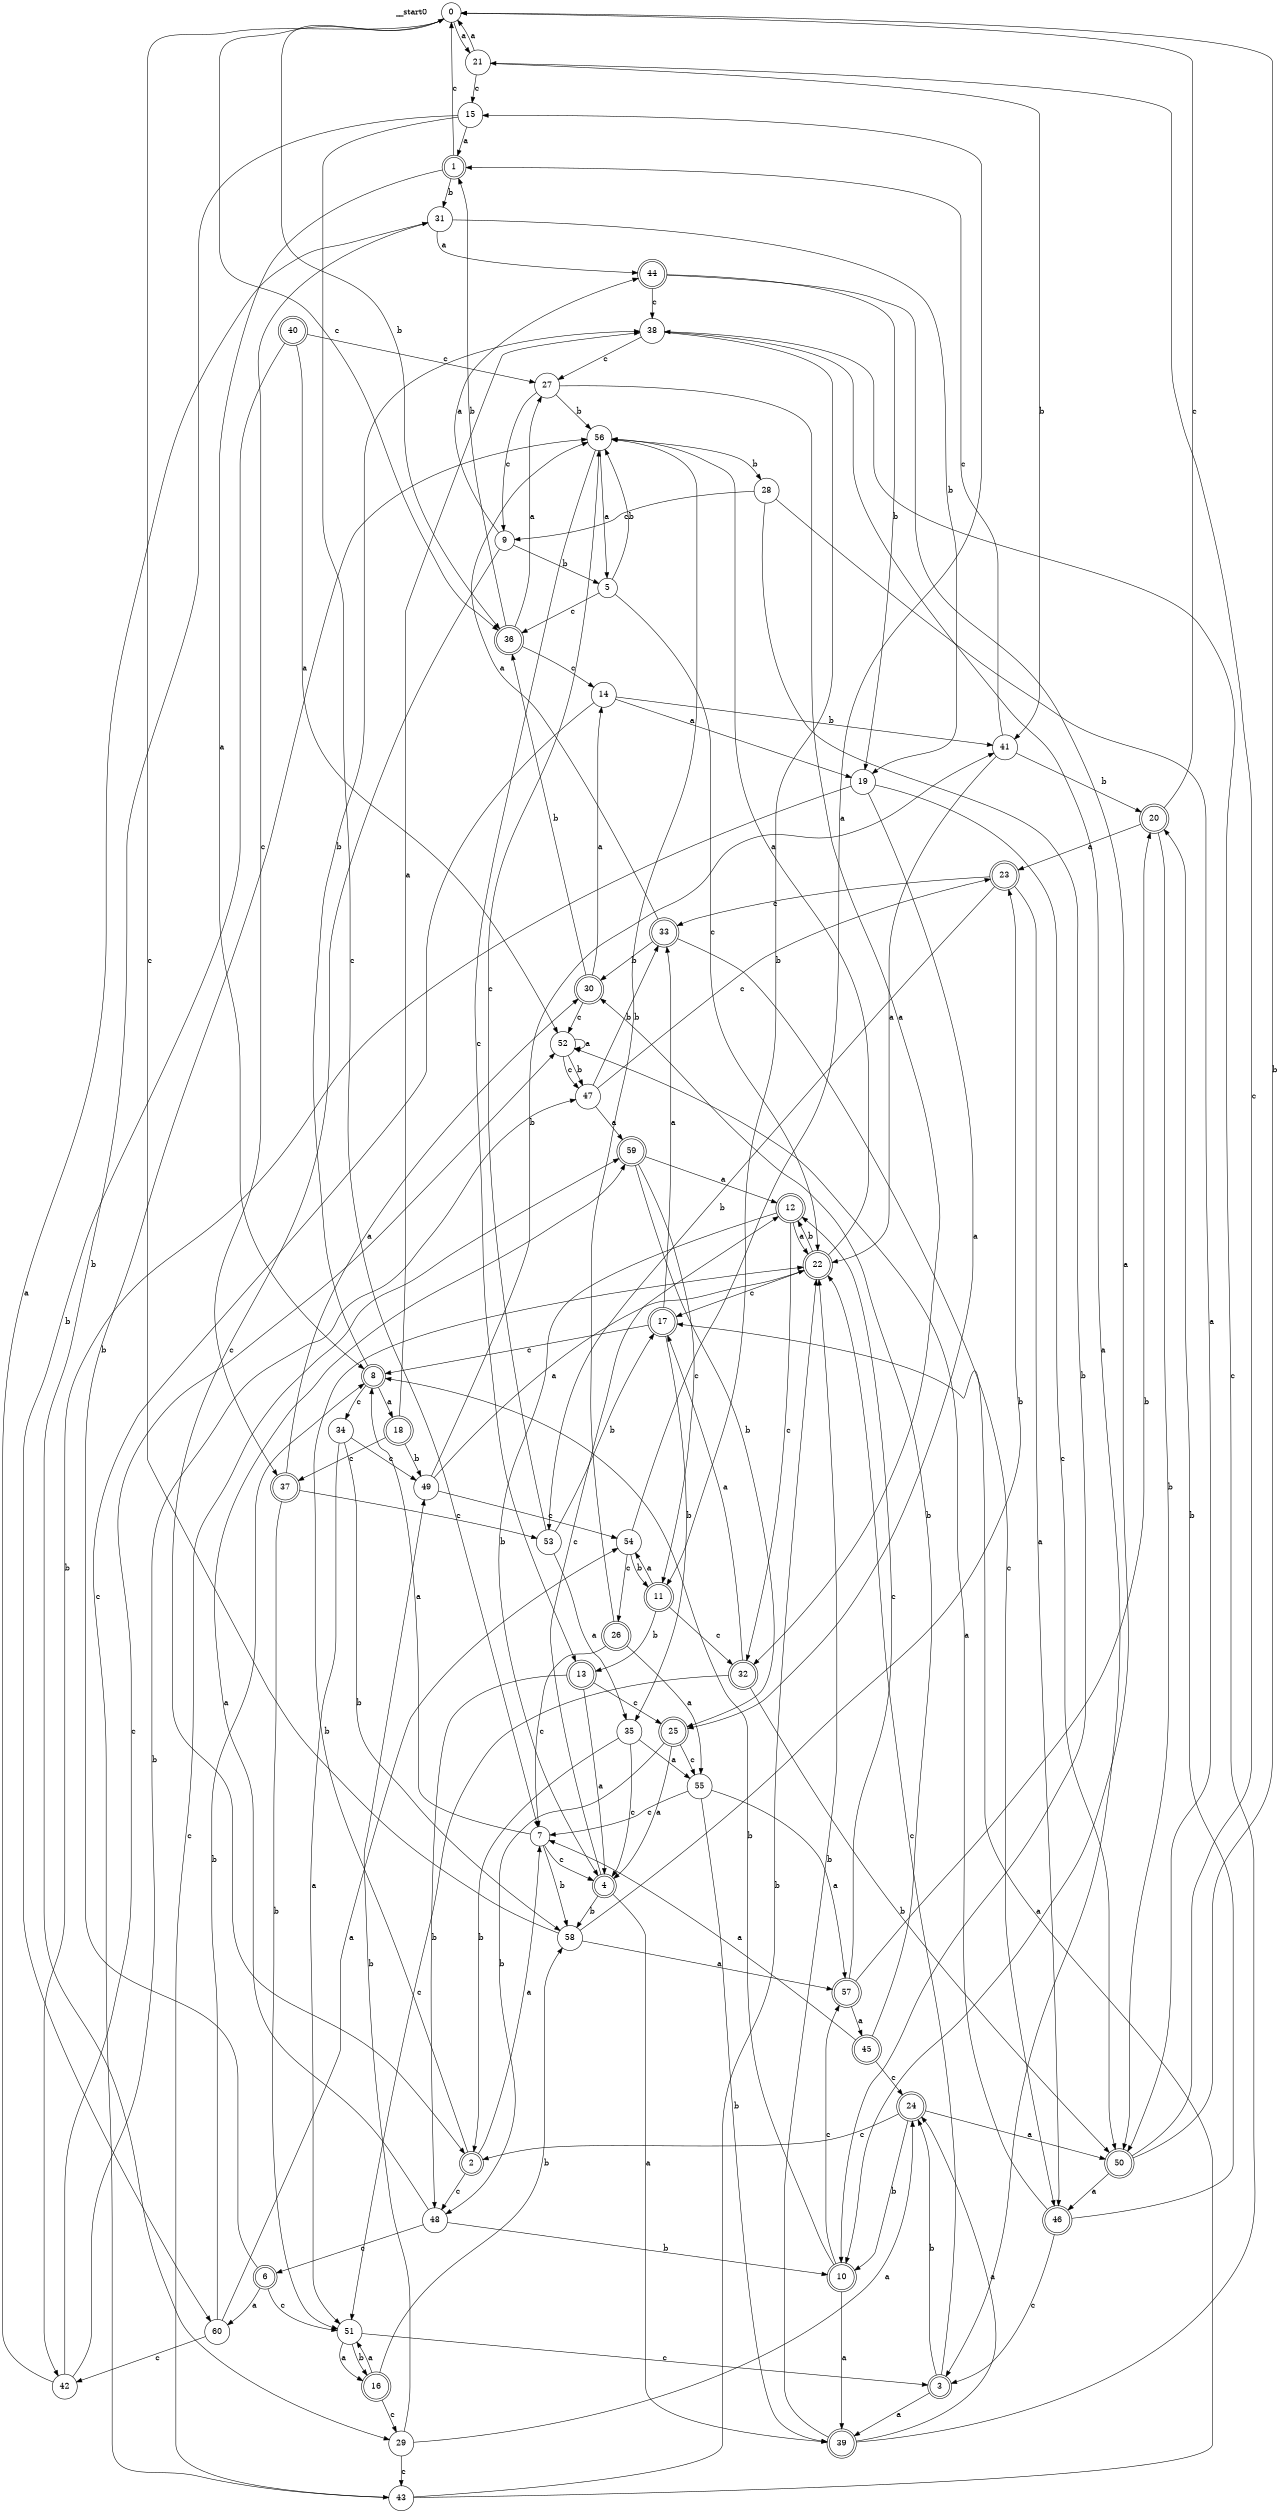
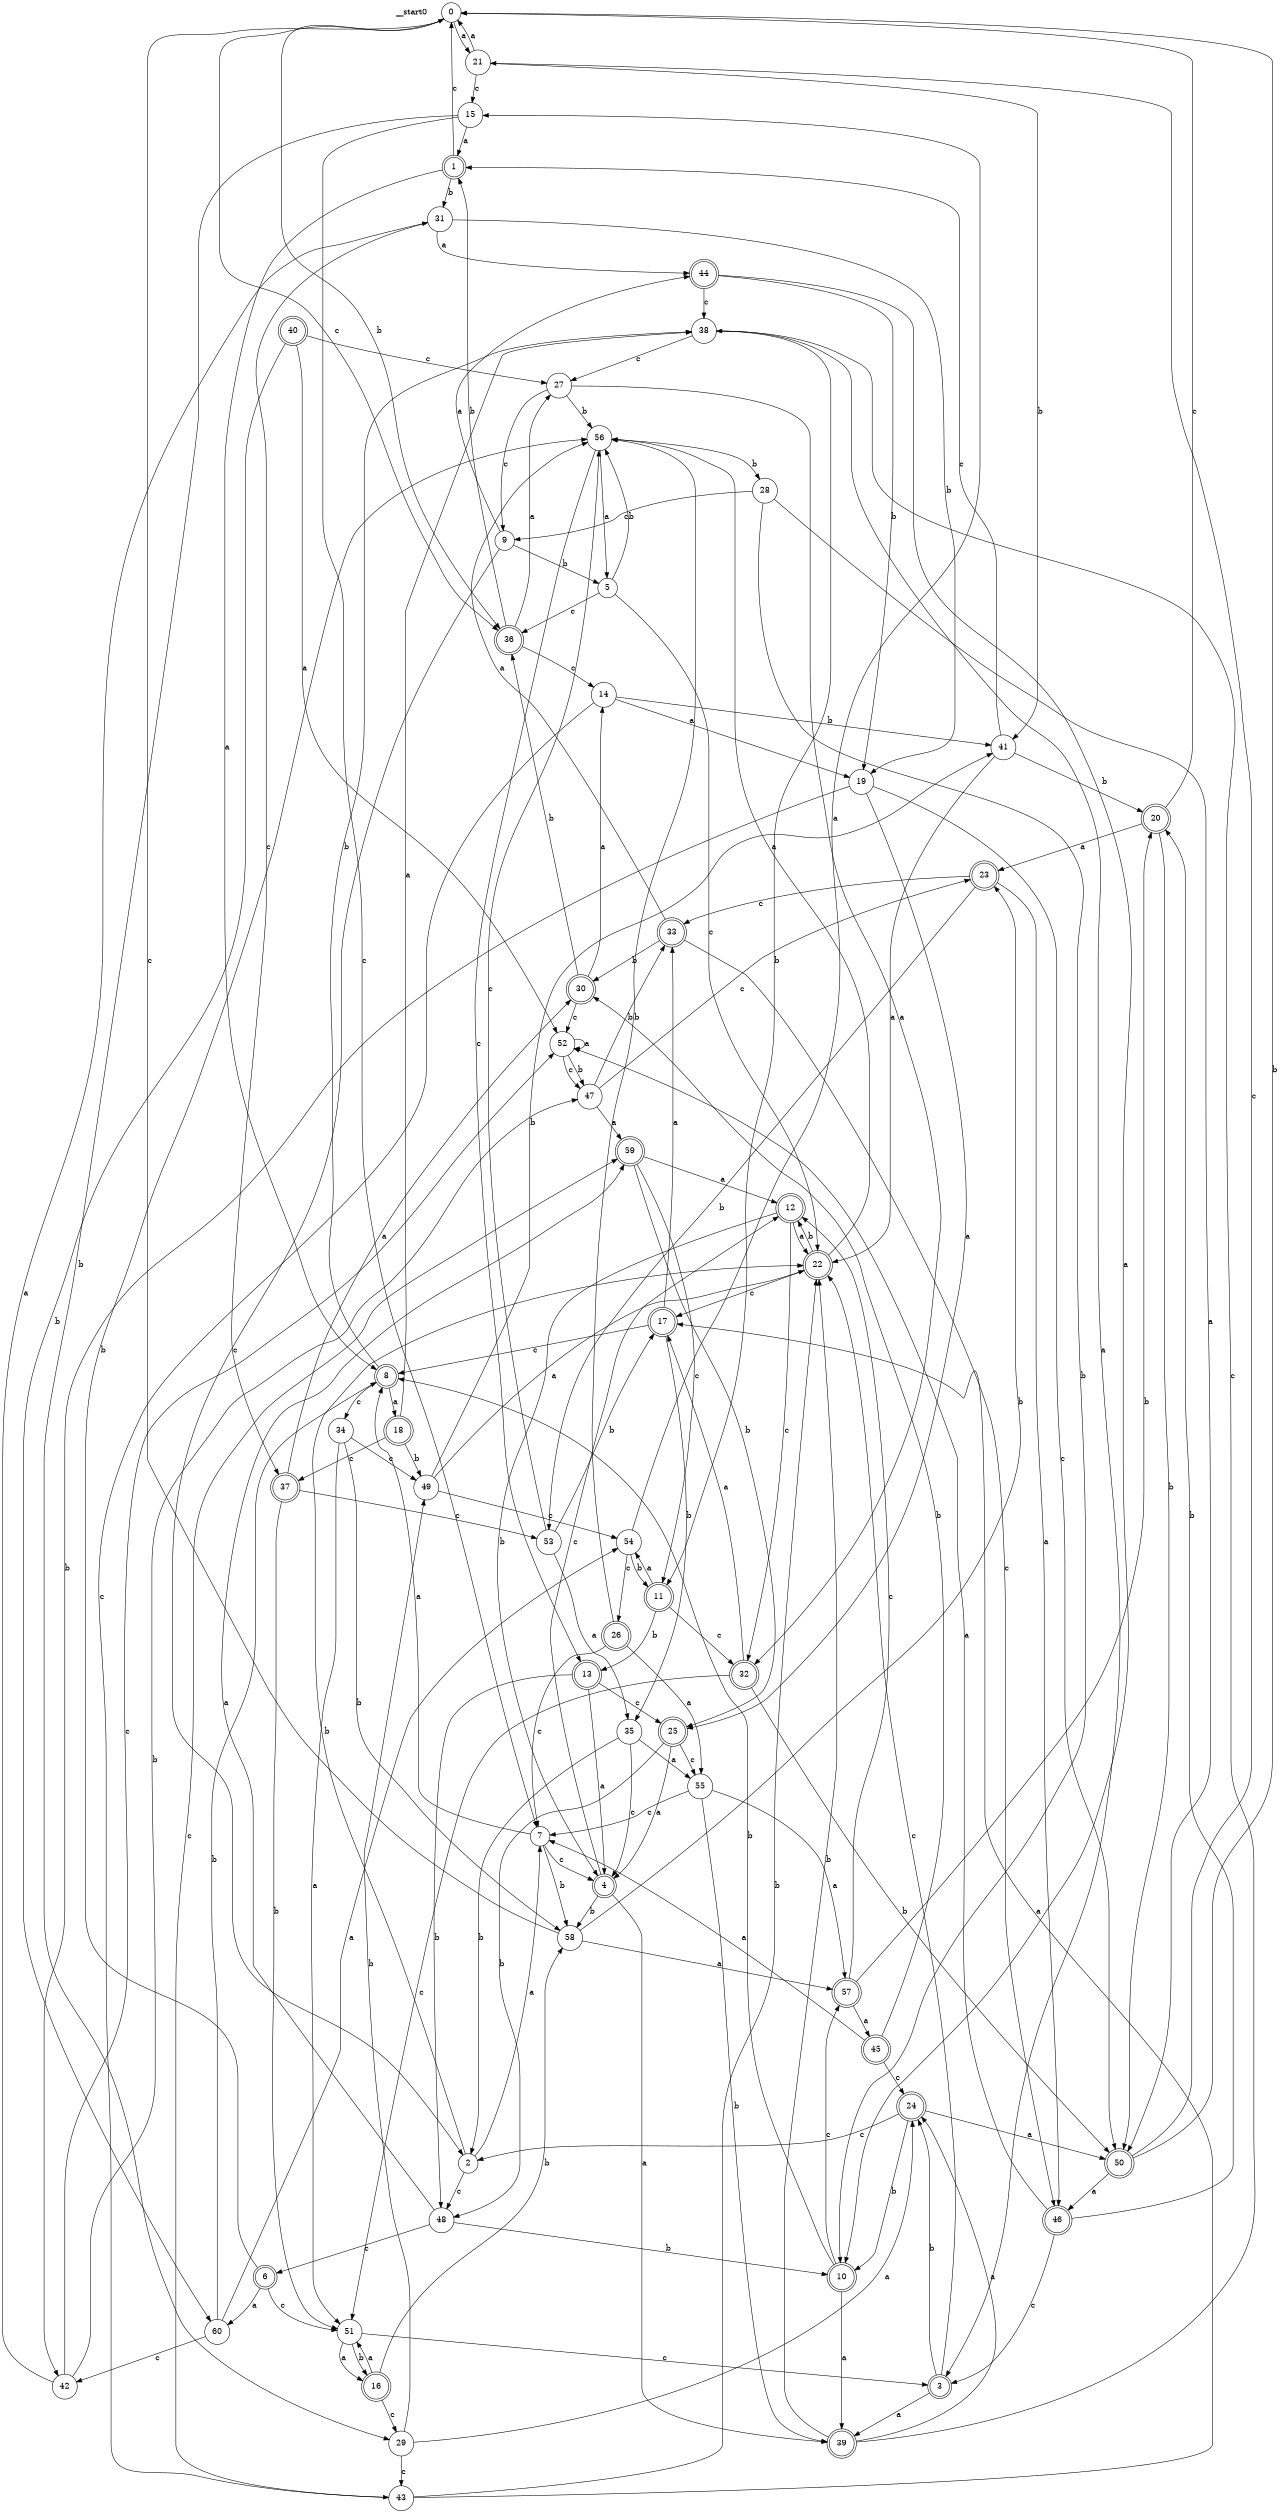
node "2": shape doublecircle -> circle
